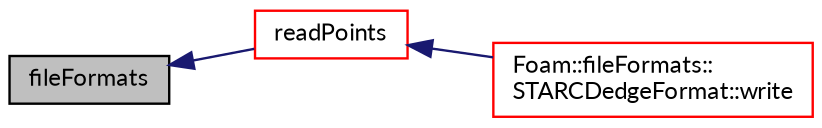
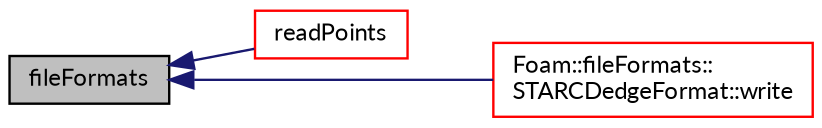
edge "Foam::fileFormats:: STARCDedgeFormat::write" -> "readPoints": now "Foam::fileFormats:: STARCDedgeFormat::write" -> "fileFormats"
